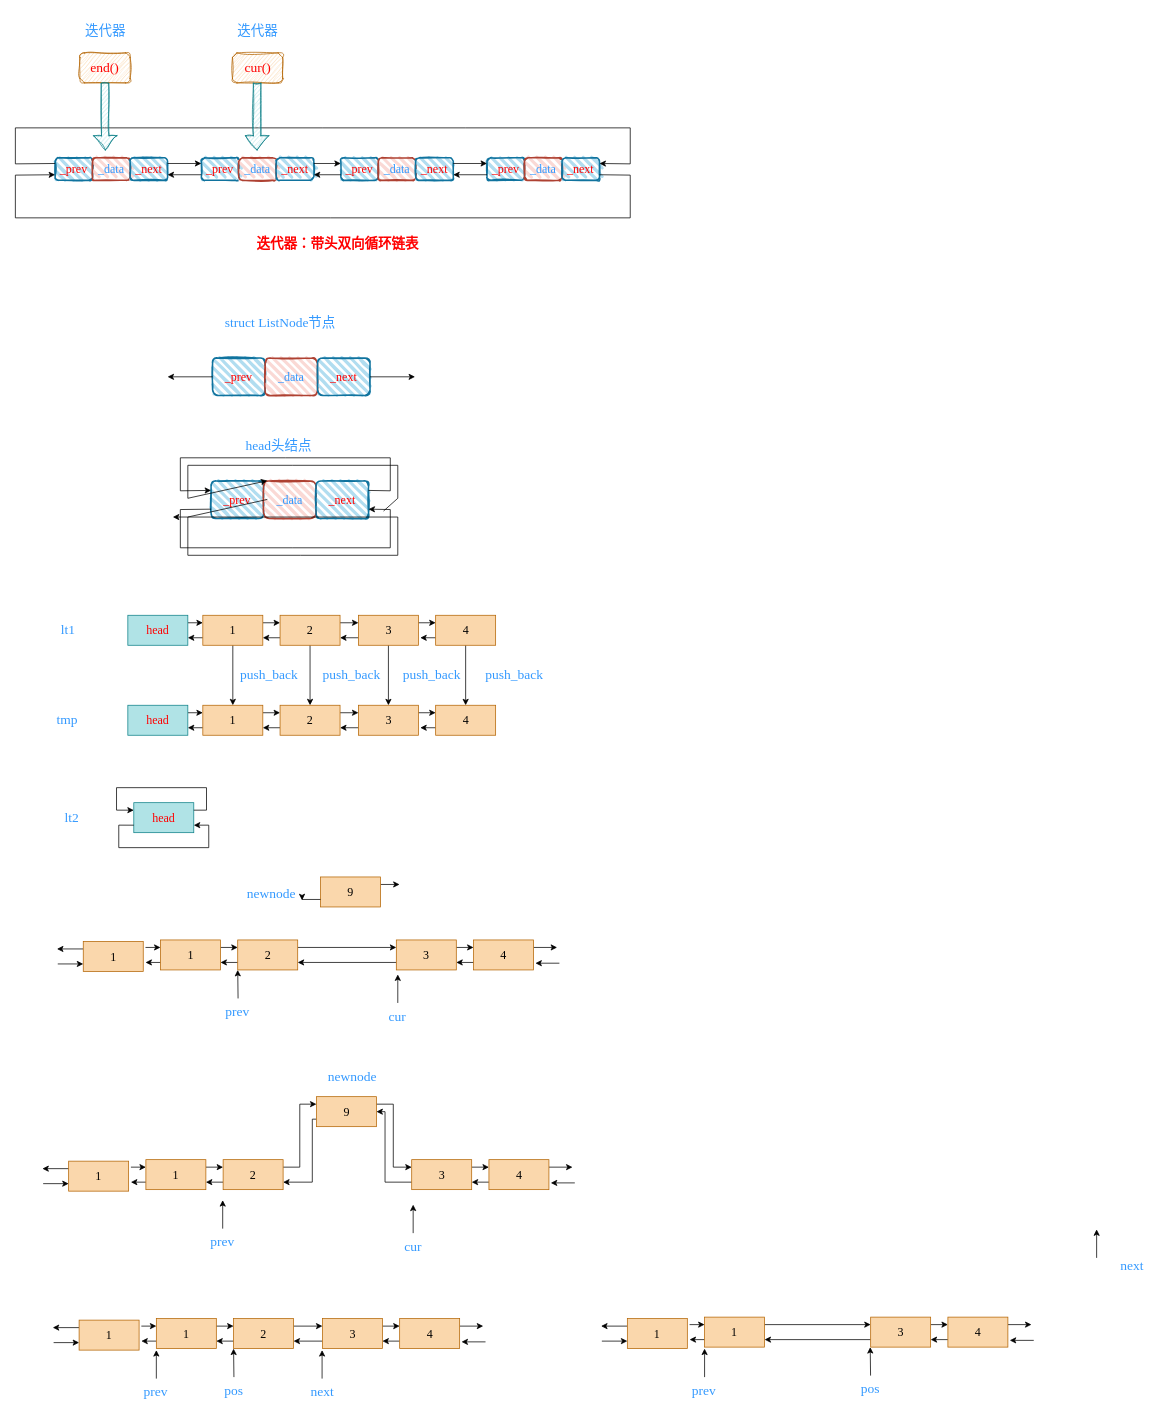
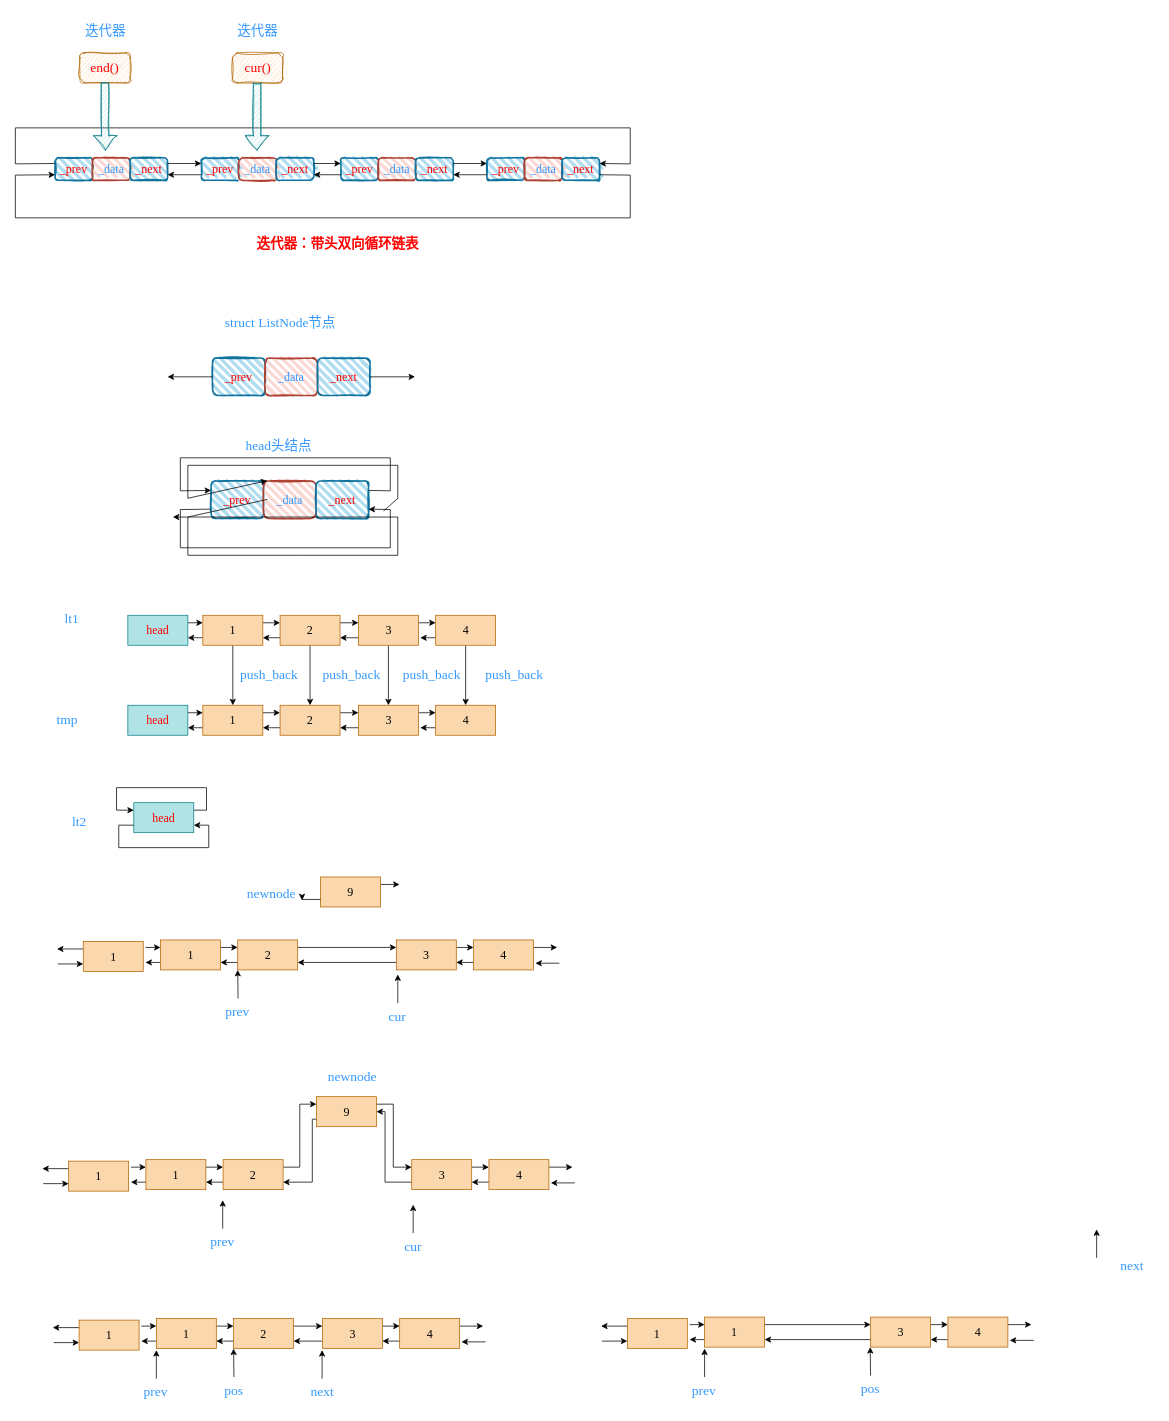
node "lt1": moved (68, 630) -> (72, 619)
node "lt2": moved (72, 818) -> (79, 822)
